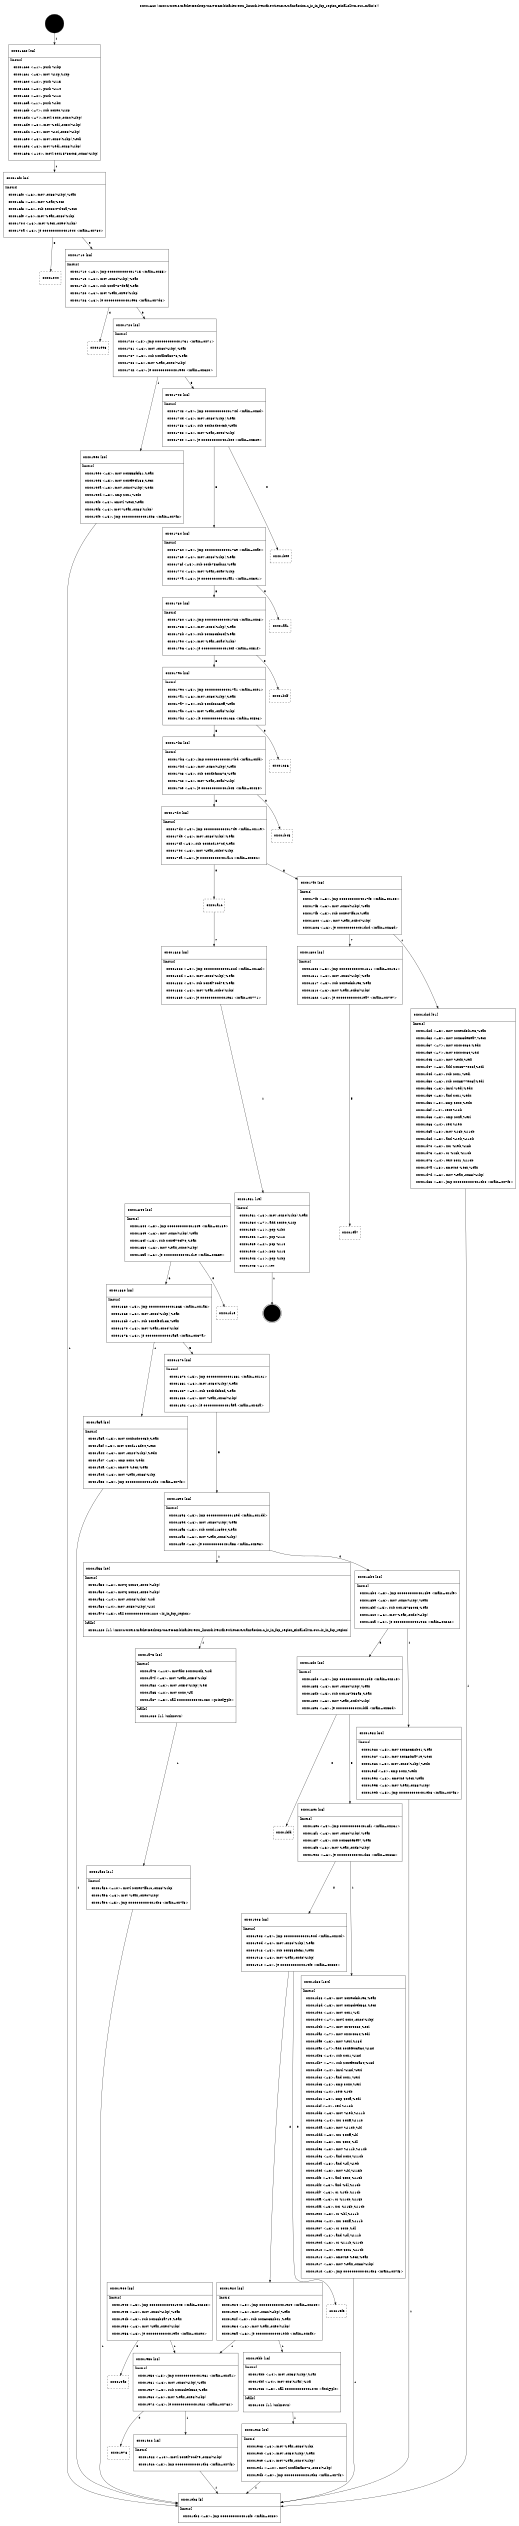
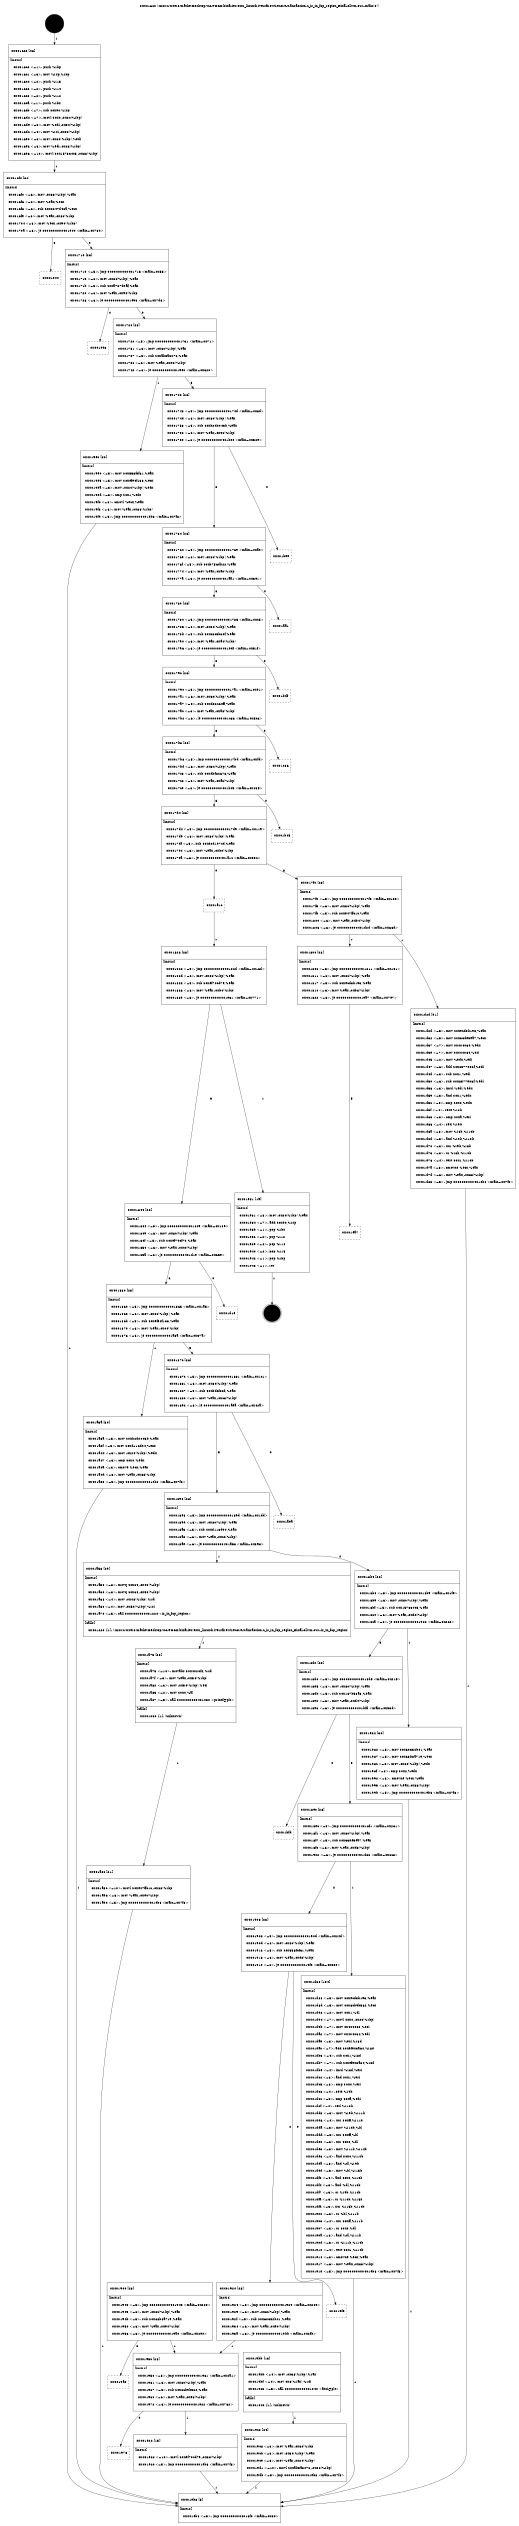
edge "0x401828 [28]" -> "0x401844 [28]": added, label "6"
node "0x401aea": added
edge "0x401924 [28]" -> "0x4019bb [13]": removed, label "1"
